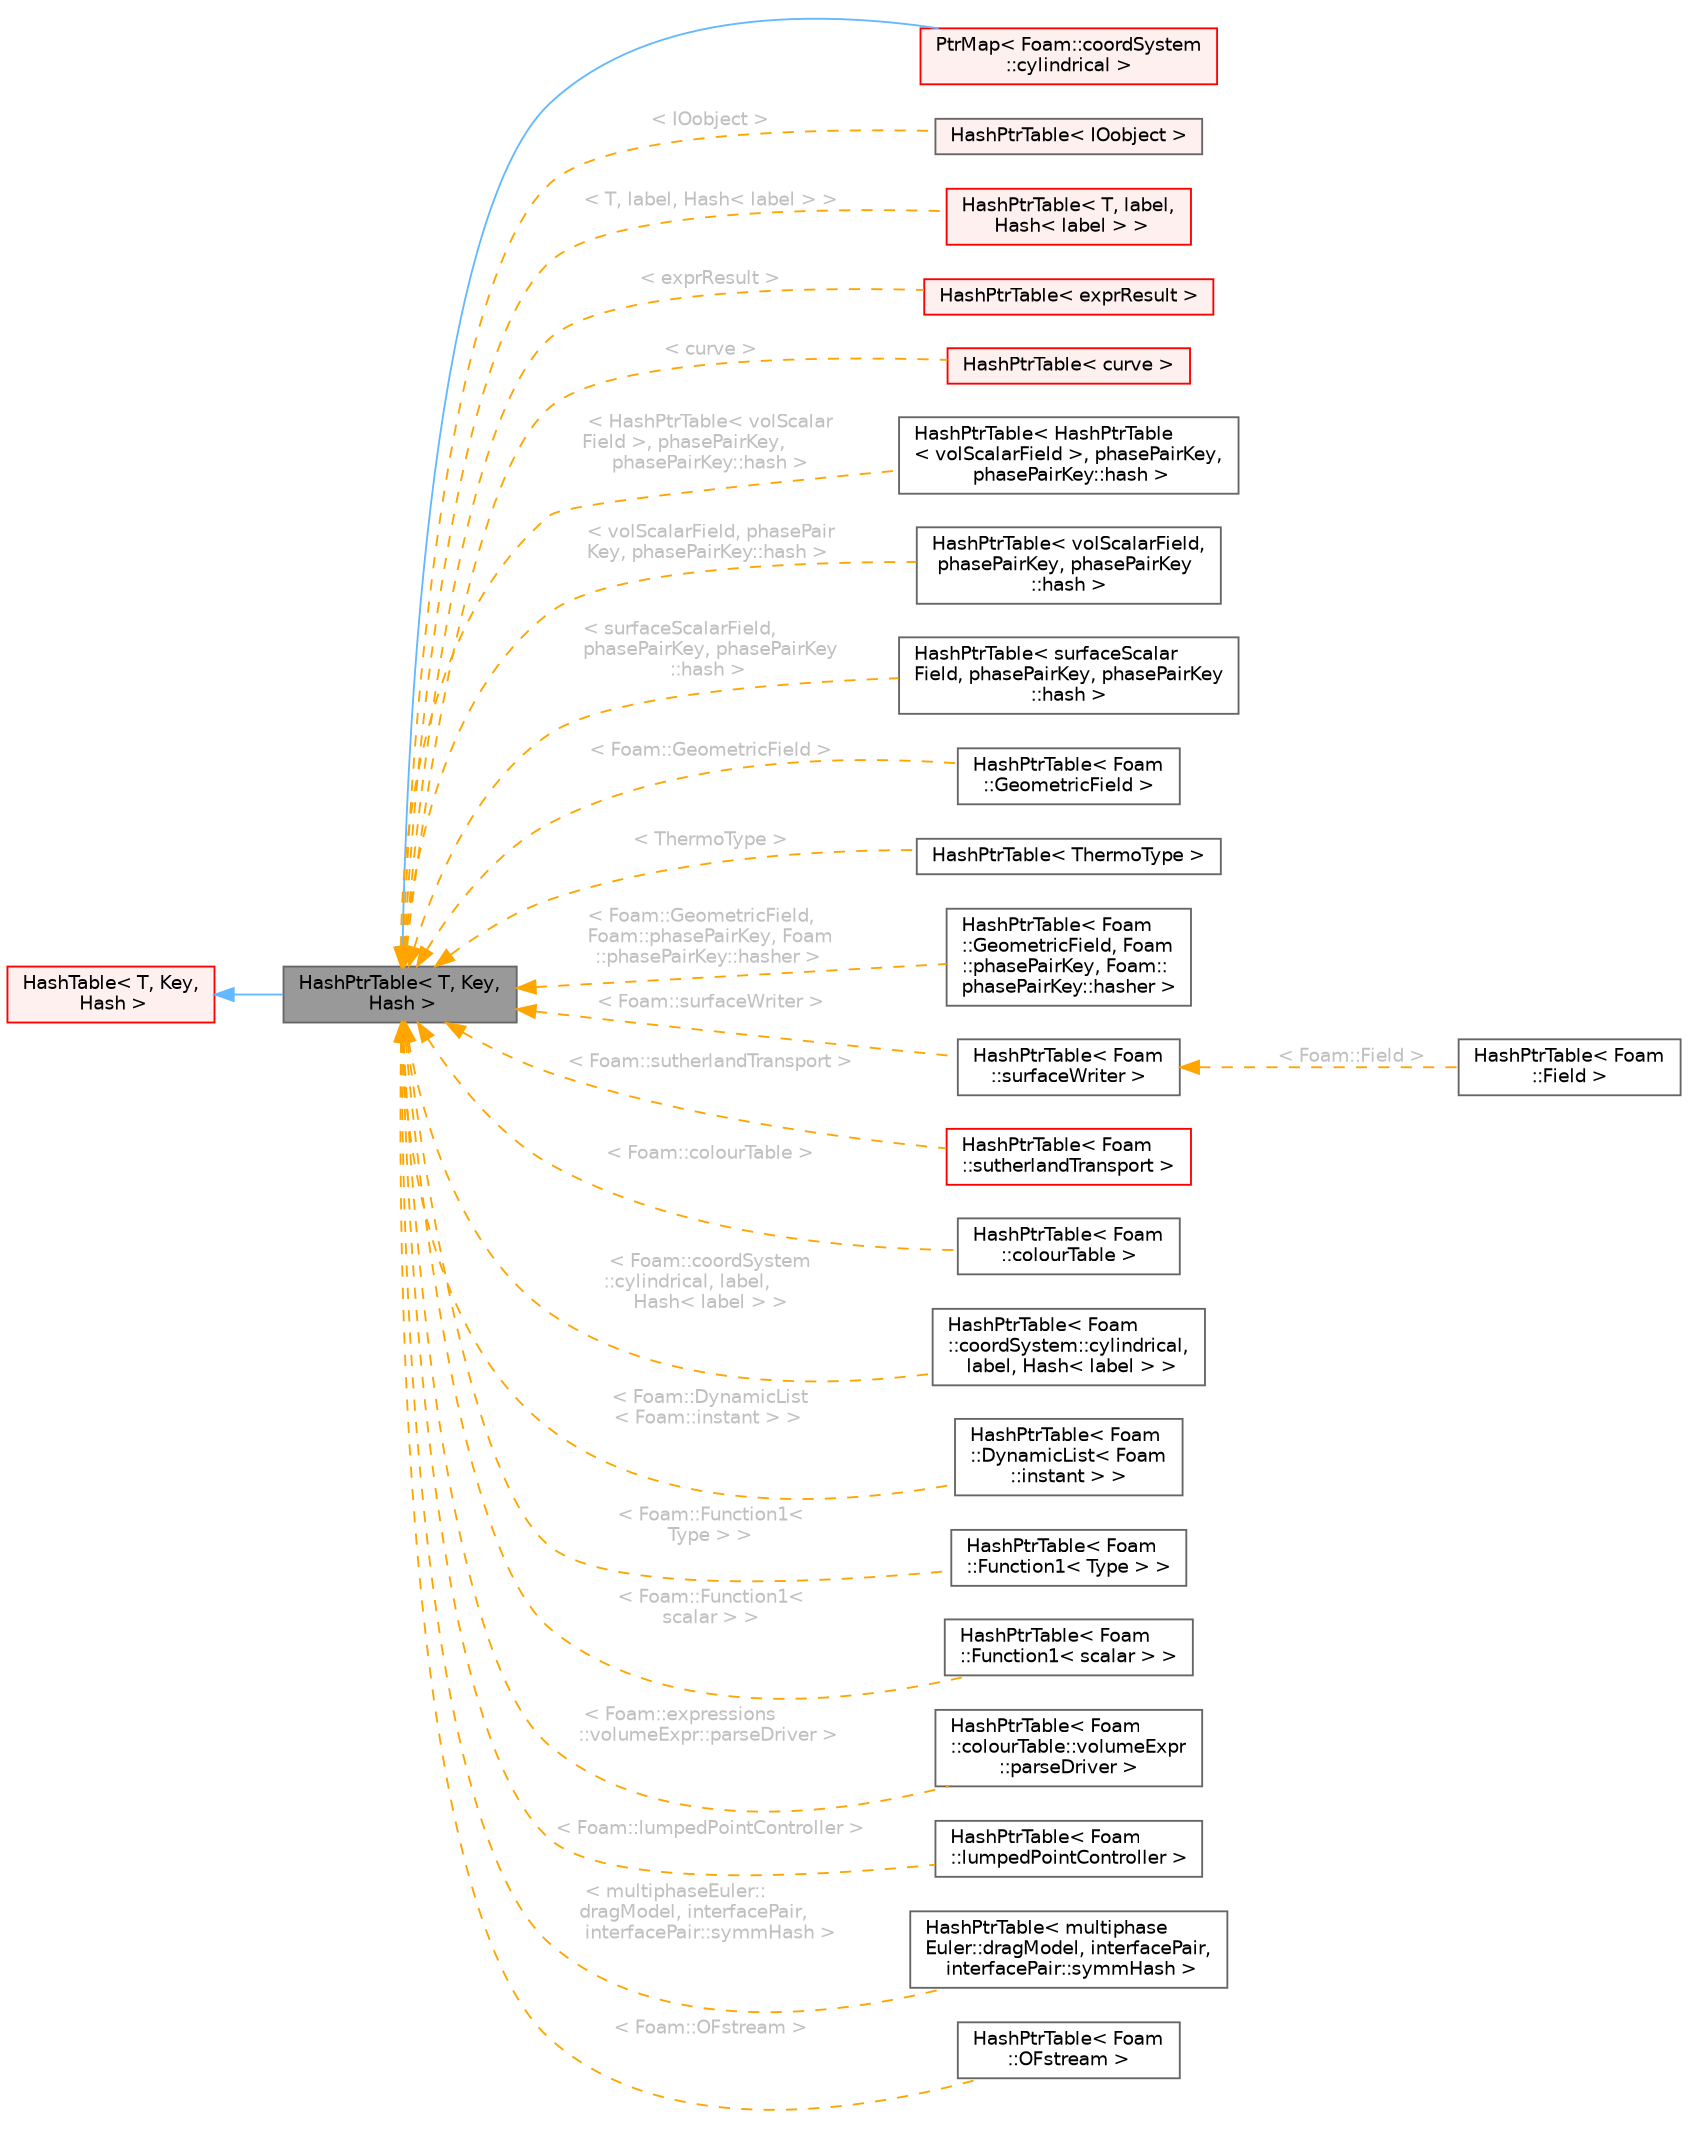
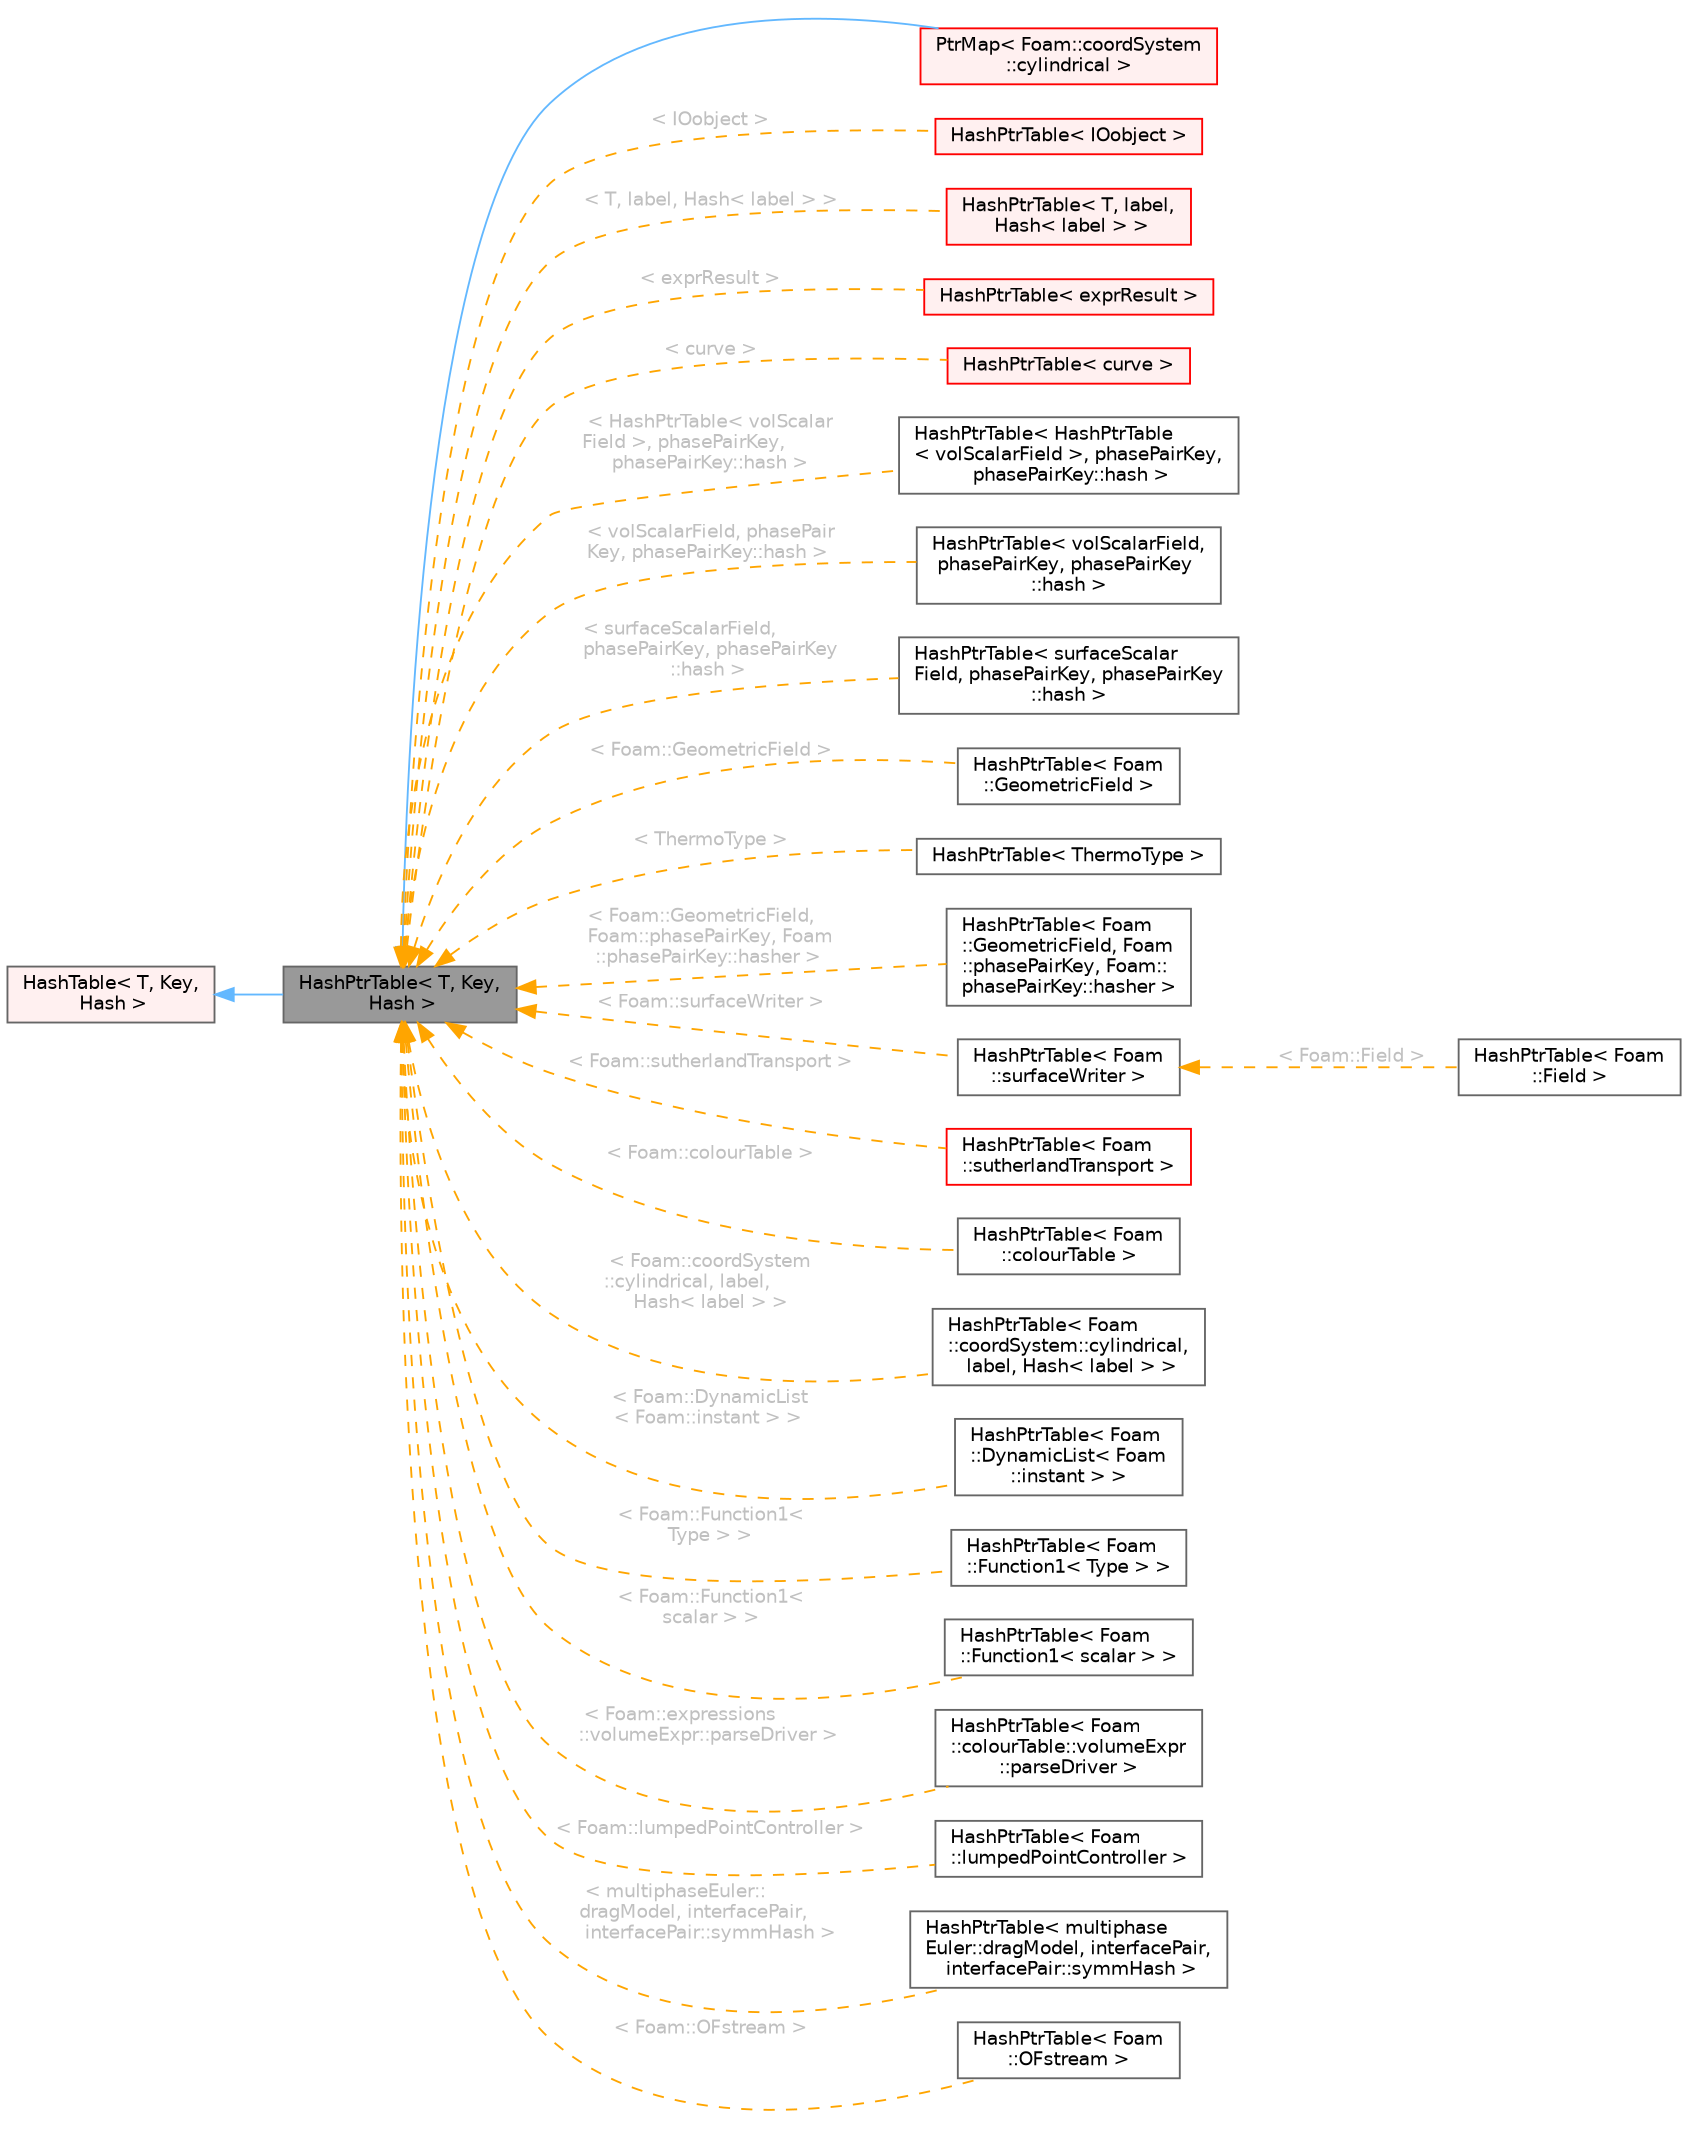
node "HashPtrTable< IOobject >": color gray40 -> red
node "HashTable< T, Key, Hash >": color red -> gray40
